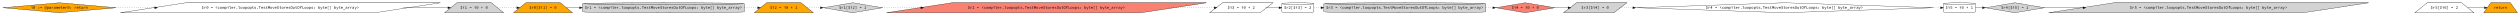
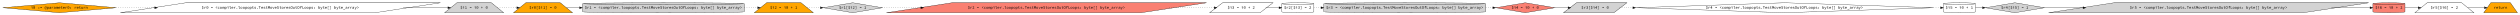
node "$i6 = i0 + 2": added
